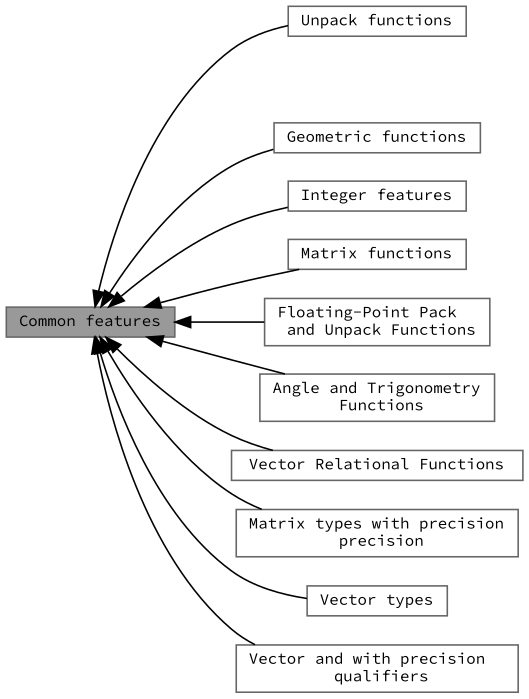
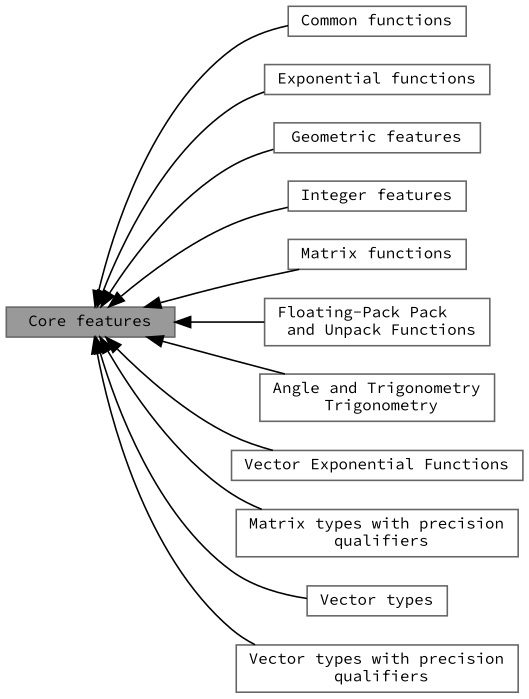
node "Unpack functions": label "Unpack functions" -> "Common functions"
node "Exponential functions": added
node "Geometric functions": label "Geometric functions" -> "Geometric features"
node "Common features": label "Common features" -> "Core features"
node "Floating-Point Pack and Unpack Functions": label "Floating-Point Pack and Unpack Functions" -> "Floating-Pack Pack and Unpack Functions"
node "Angle and Trigonometry Functions": label "Angle and Trigonometry Functions" -> "Angle and Trigonometry Trigonometry"
node "Vector Relational Functions": label "Vector Relational Functions" -> "Vector Exponential Functions"
node "Matrix types with precision precision": label "Matrix types with precision precision" -> "Matrix types with precision qualifiers"
node "Vector and with precision qualifiers": label "Vector and with precision qualifiers" -> "Vector types with precision qualifiers"
